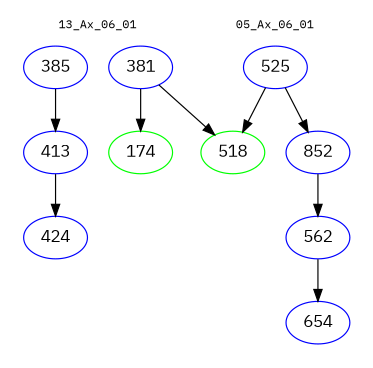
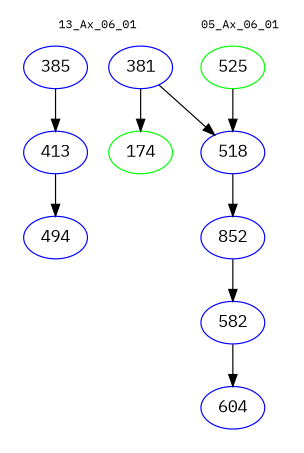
node "525": color blue -> green
edge "525" -> "852": now "518" -> "852"
node "518": color green -> blue
node "424": label "424" -> "494"
node "562": label "562" -> "582"
node "654": label "654" -> "604"
